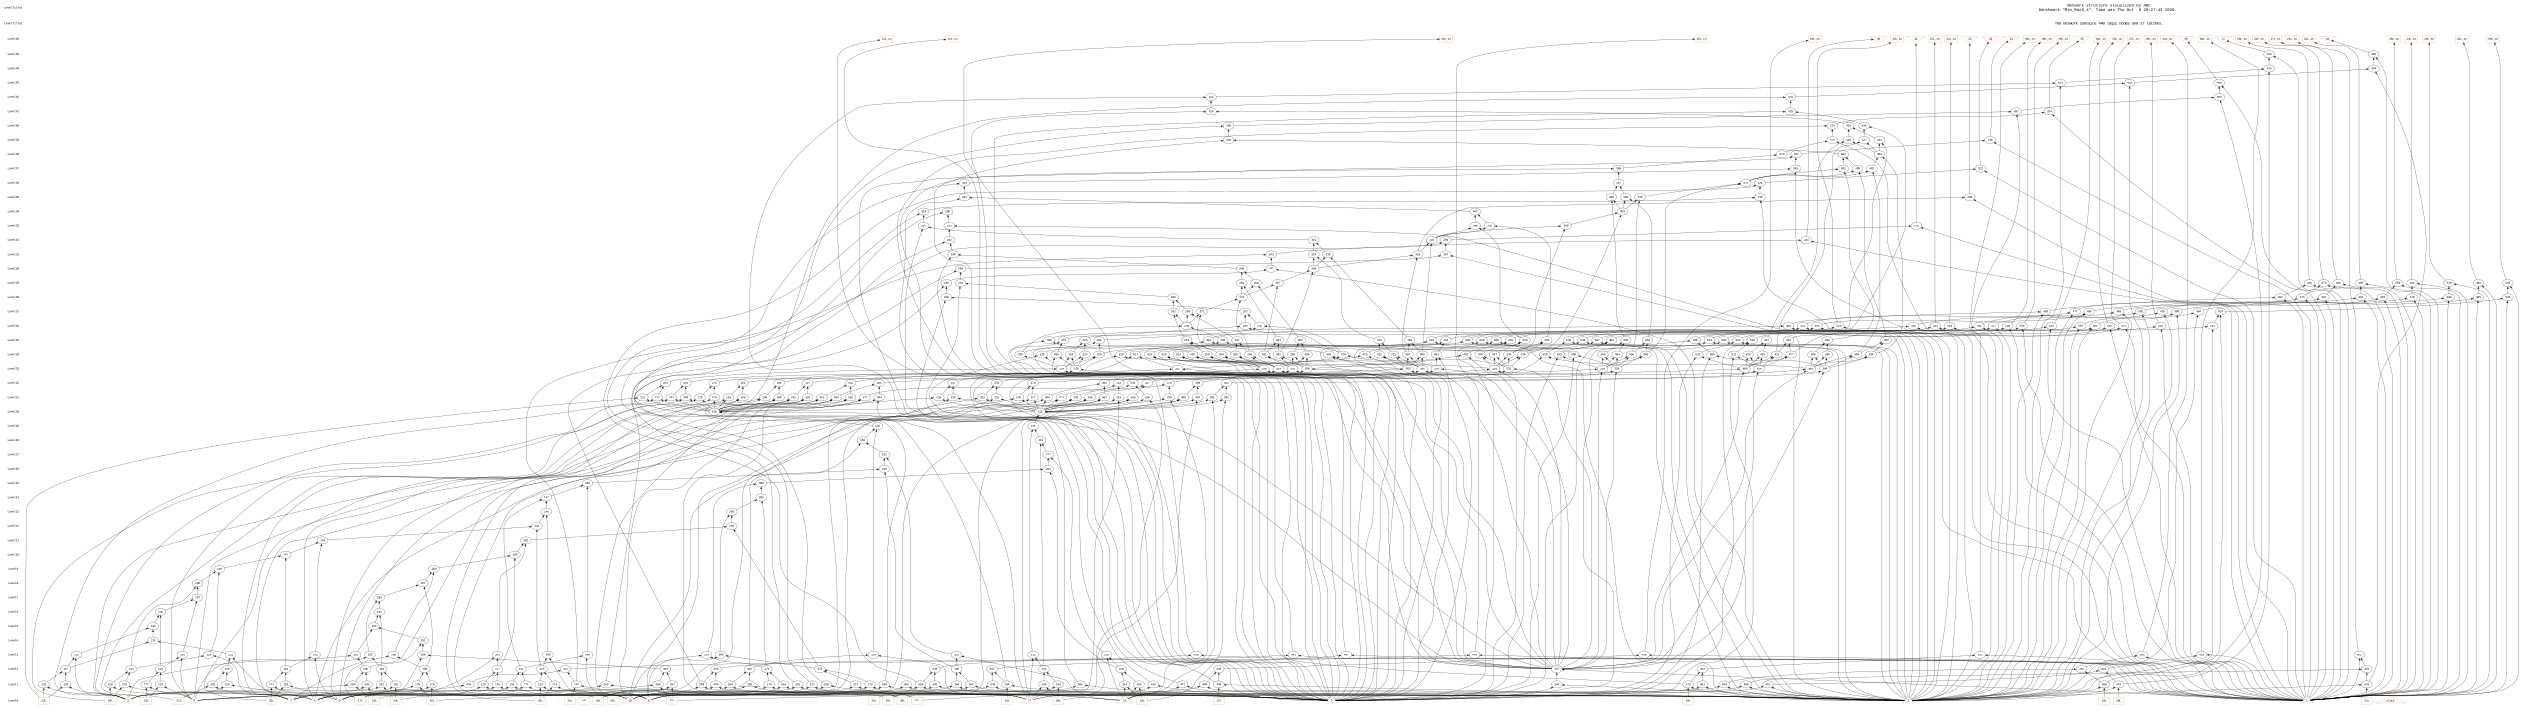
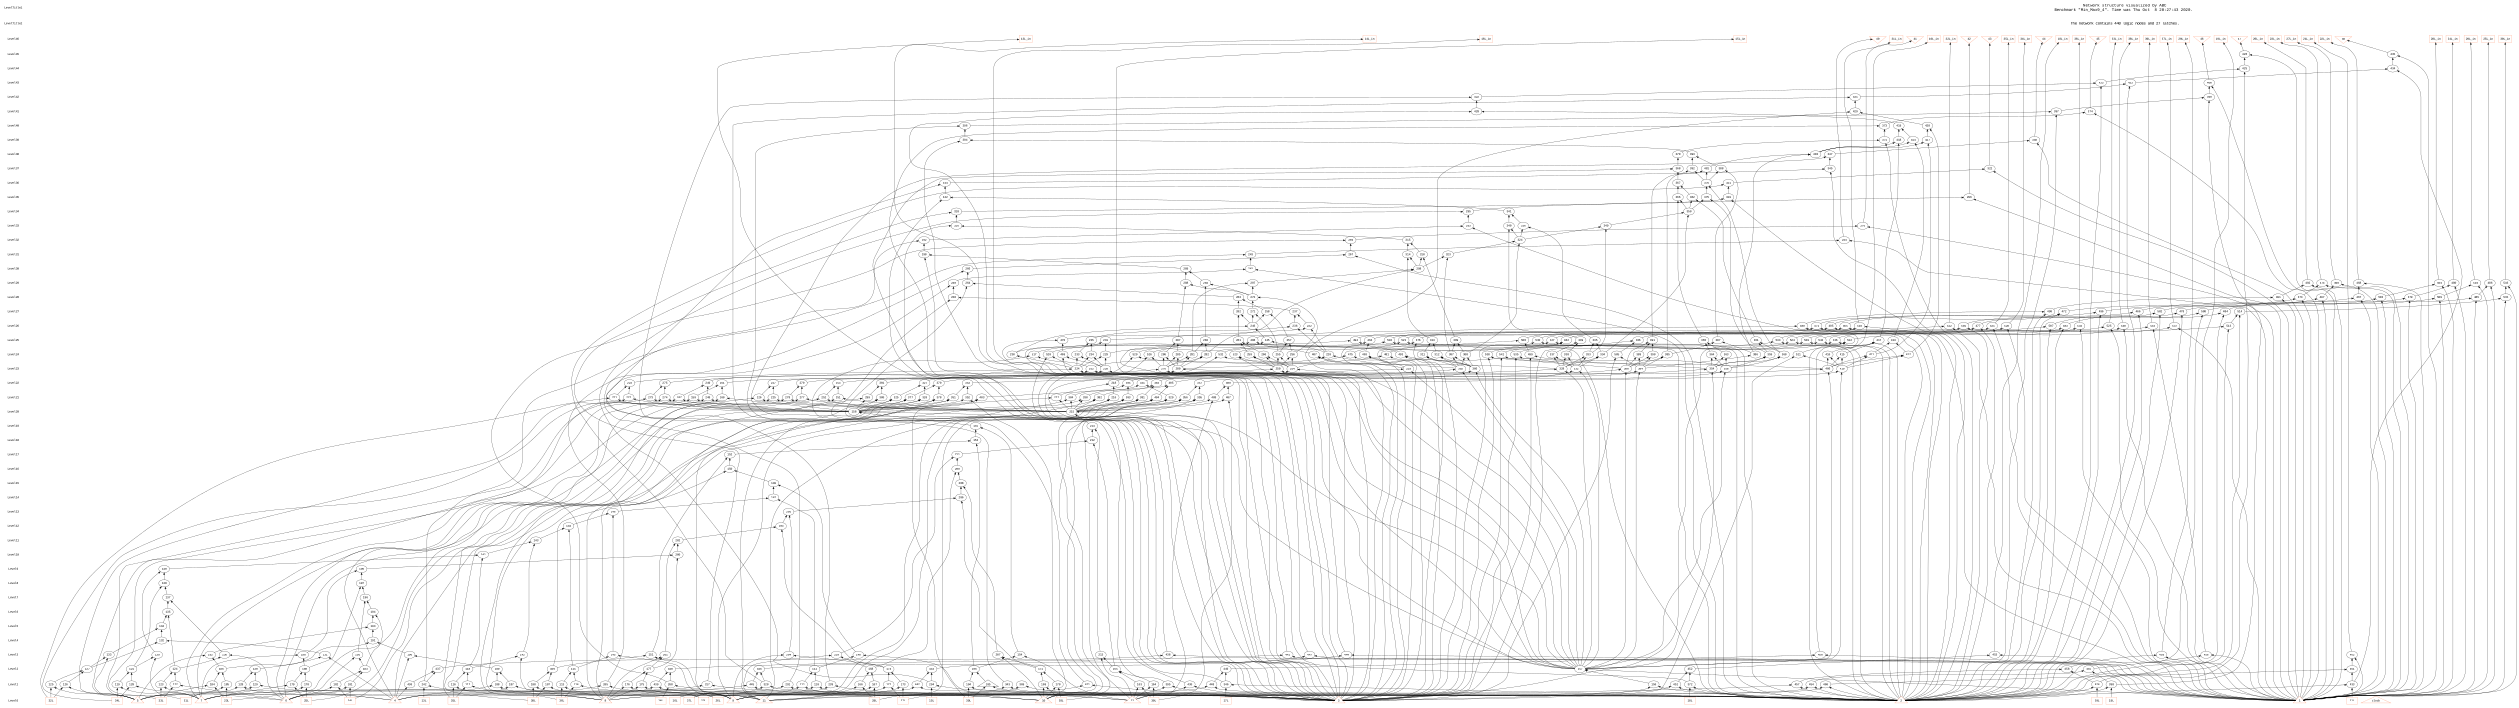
edge "323" -> "296": now "295" -> "296"
edge "380" -> "386": now "380" -> "391"
